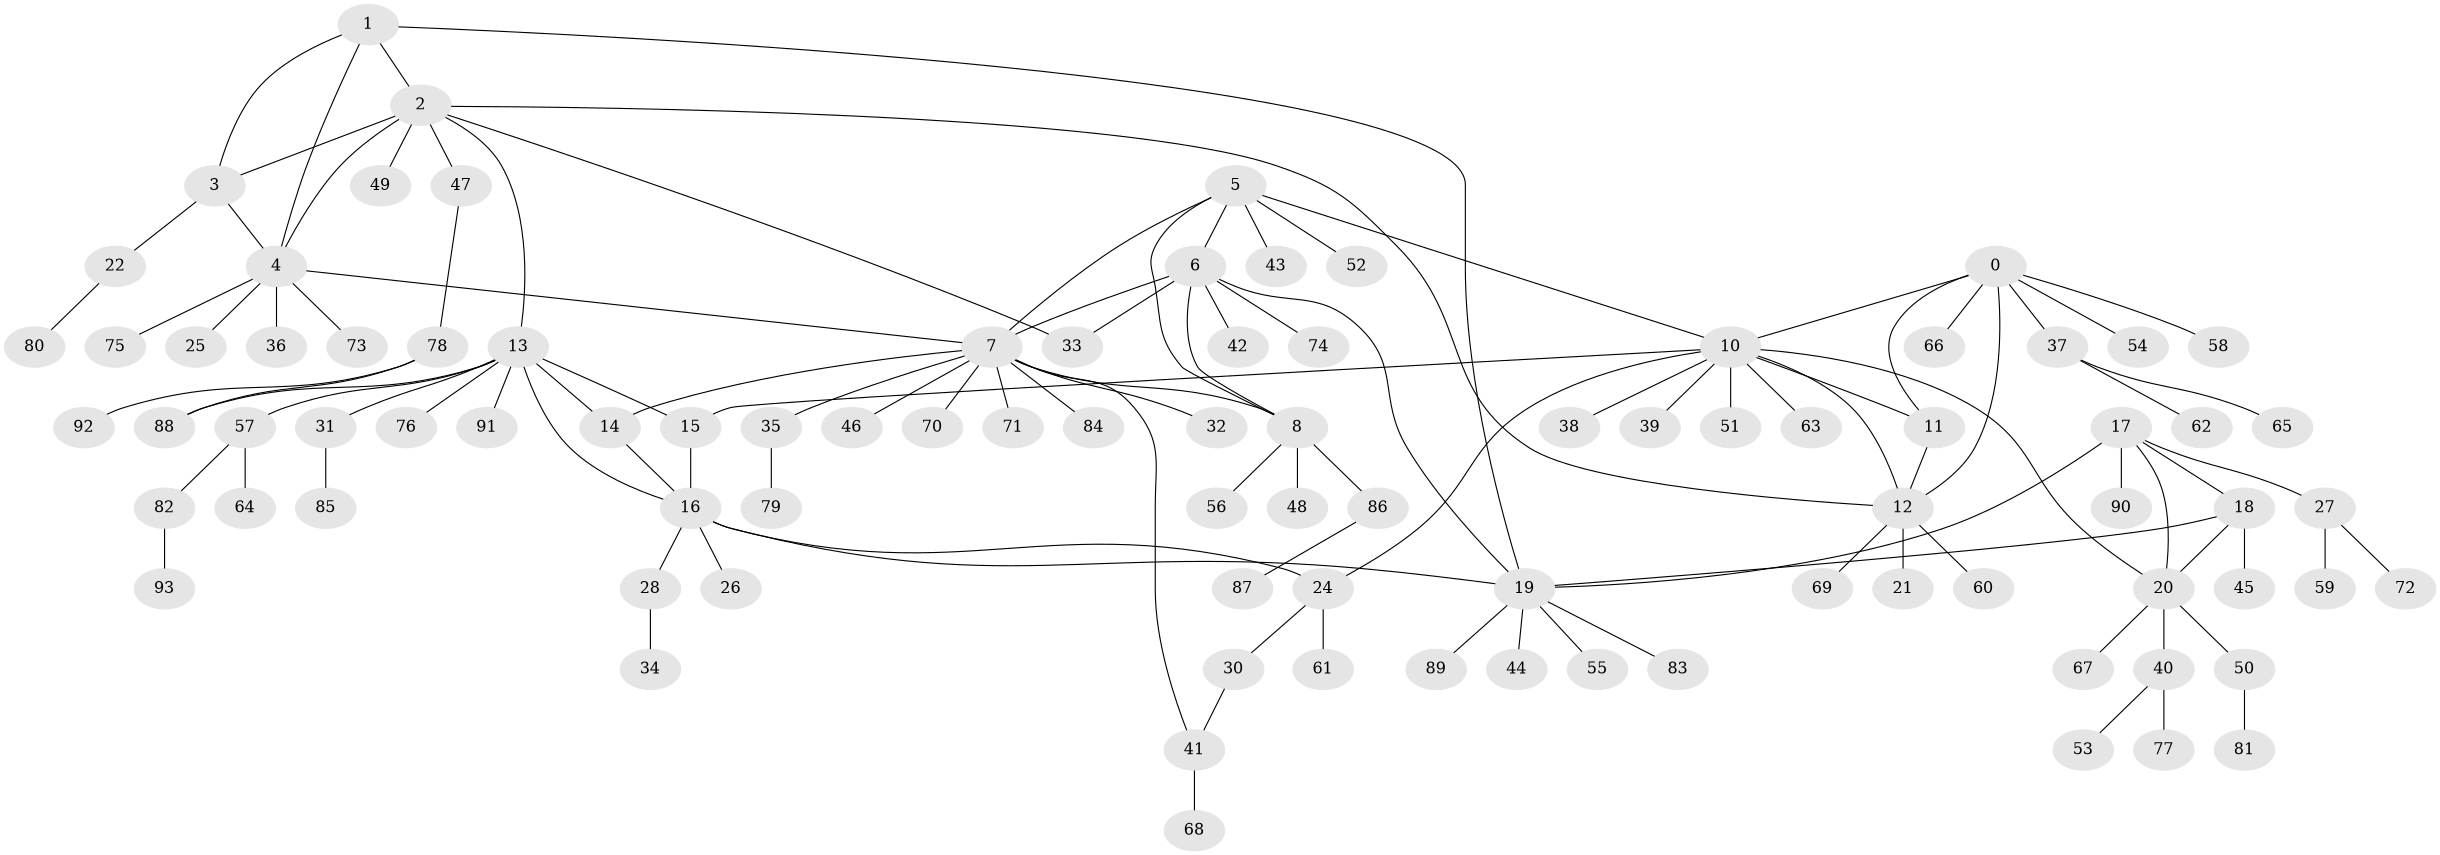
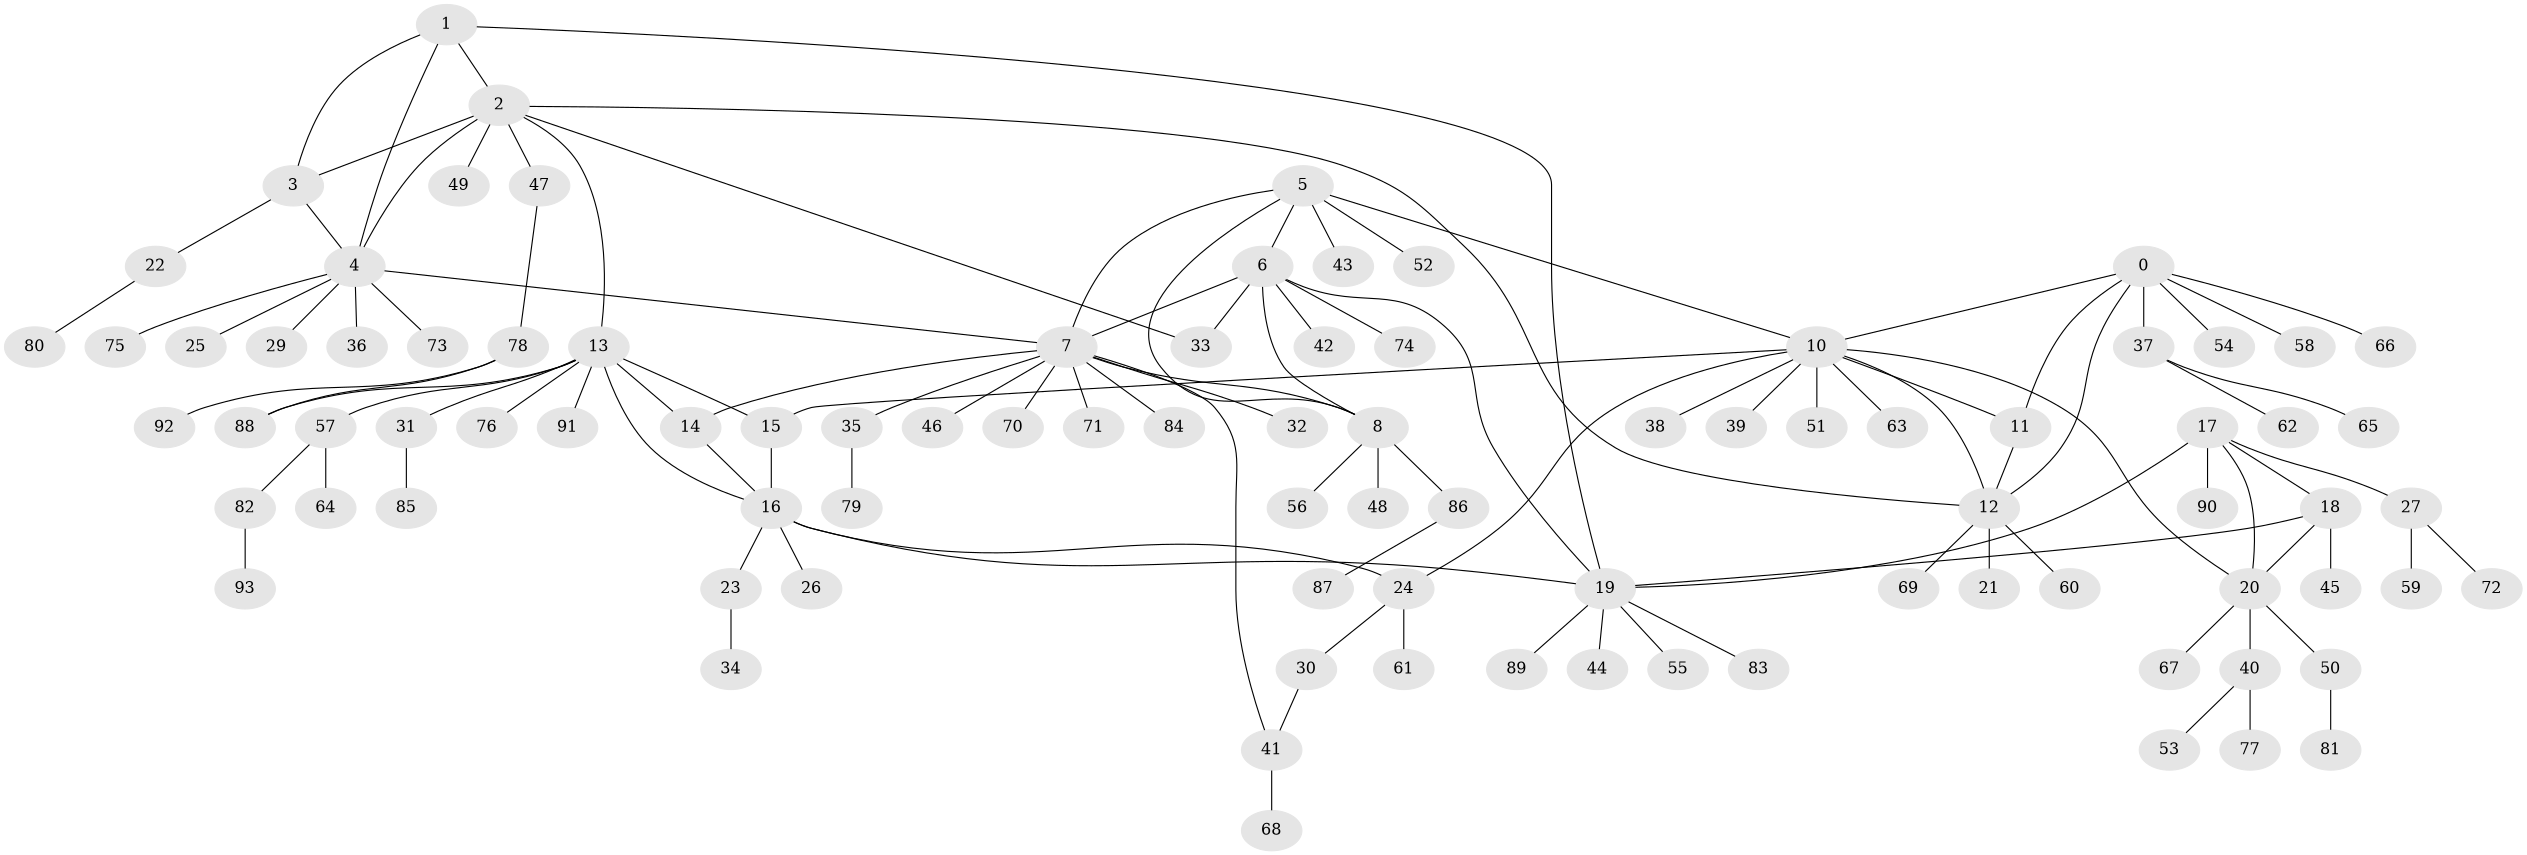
node "29": added
node "28": label "28" -> "23"
